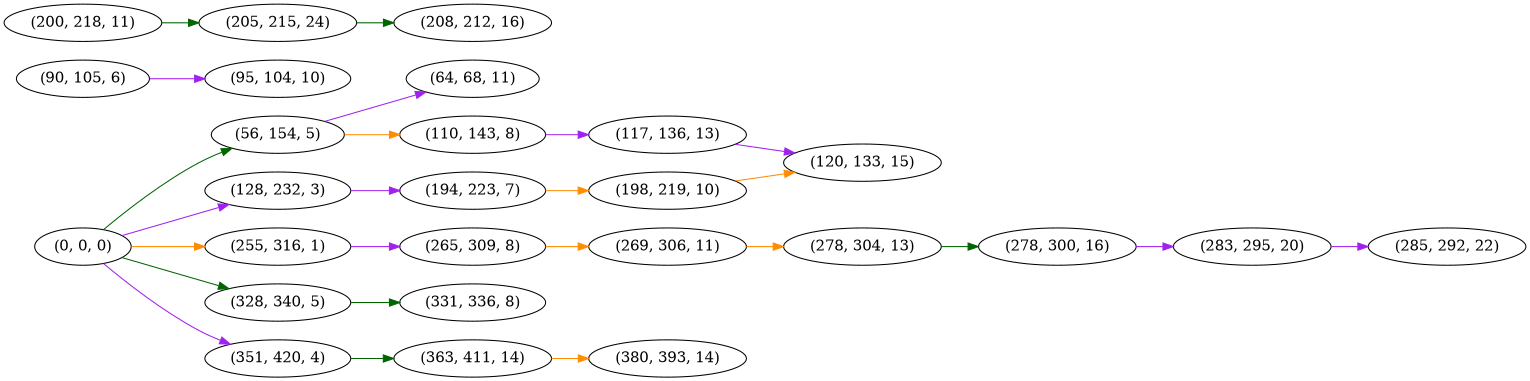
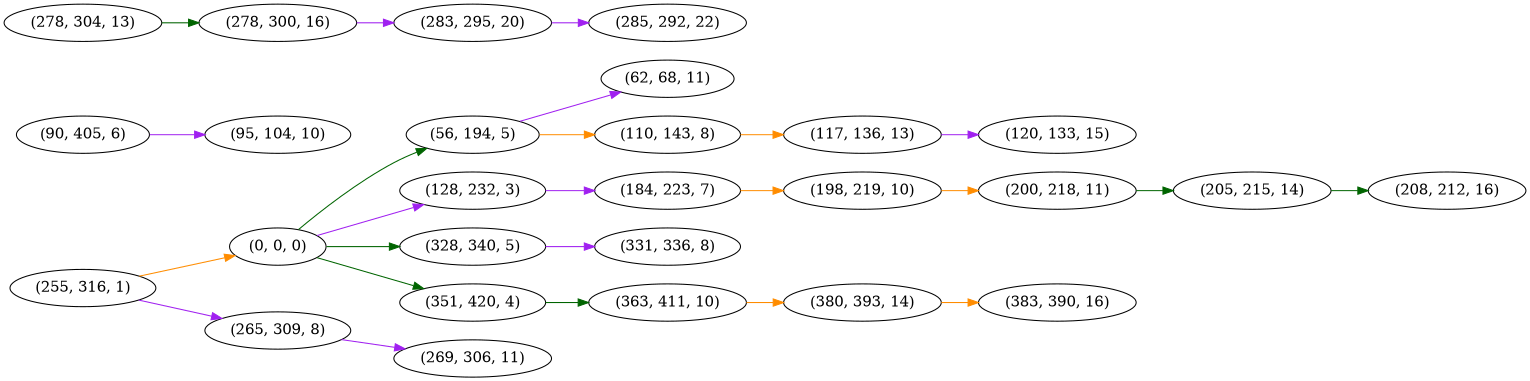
node "(205, 215, 24)": label "(205, 215, 24)" -> "(205, 215, 14)"
node "(90, 105, 6)": label "(90, 105, 6)" -> "(90, 405, 6)"
node "(64, 68, 11)": label "(64, 68, 11)" -> "(62, 68, 11)"
node "(56, 154, 5)": label "(56, 154, 5)" -> "(56, 194, 5)"
edge "(110, 143, 8)" -> "(117, 136, 13)": color purple -> darkorange
edge "(198, 219, 10)" -> "(120, 133, 15)": now "(198, 219, 10)" -> "(200, 218, 11)"
node "(194, 223, 7)": label "(194, 223, 7)" -> "(184, 223, 7)"
edge "(0, 0, 0)" -> "(255, 316, 1)": reversed
edge "(265, 309, 8)" -> "(269, 306, 11)": color darkorange -> purple
edge "(269, 306, 11)" -> "(278, 304, 13)": removed
edge "(328, 340, 5)" -> "(331, 336, 8)": color darkgreen -> purple
node "(383, 390, 16)": added
edge "(0, 0, 0)" -> "(351, 420, 4)": color purple -> darkgreen
node "(363, 411, 14)": label "(363, 411, 14)" -> "(363, 411, 10)"
